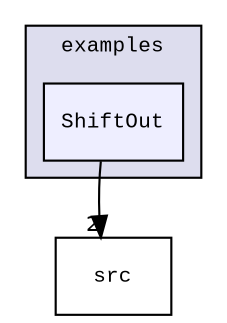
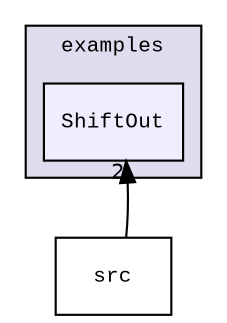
edge "ShiftOut" -> "src": reversed
